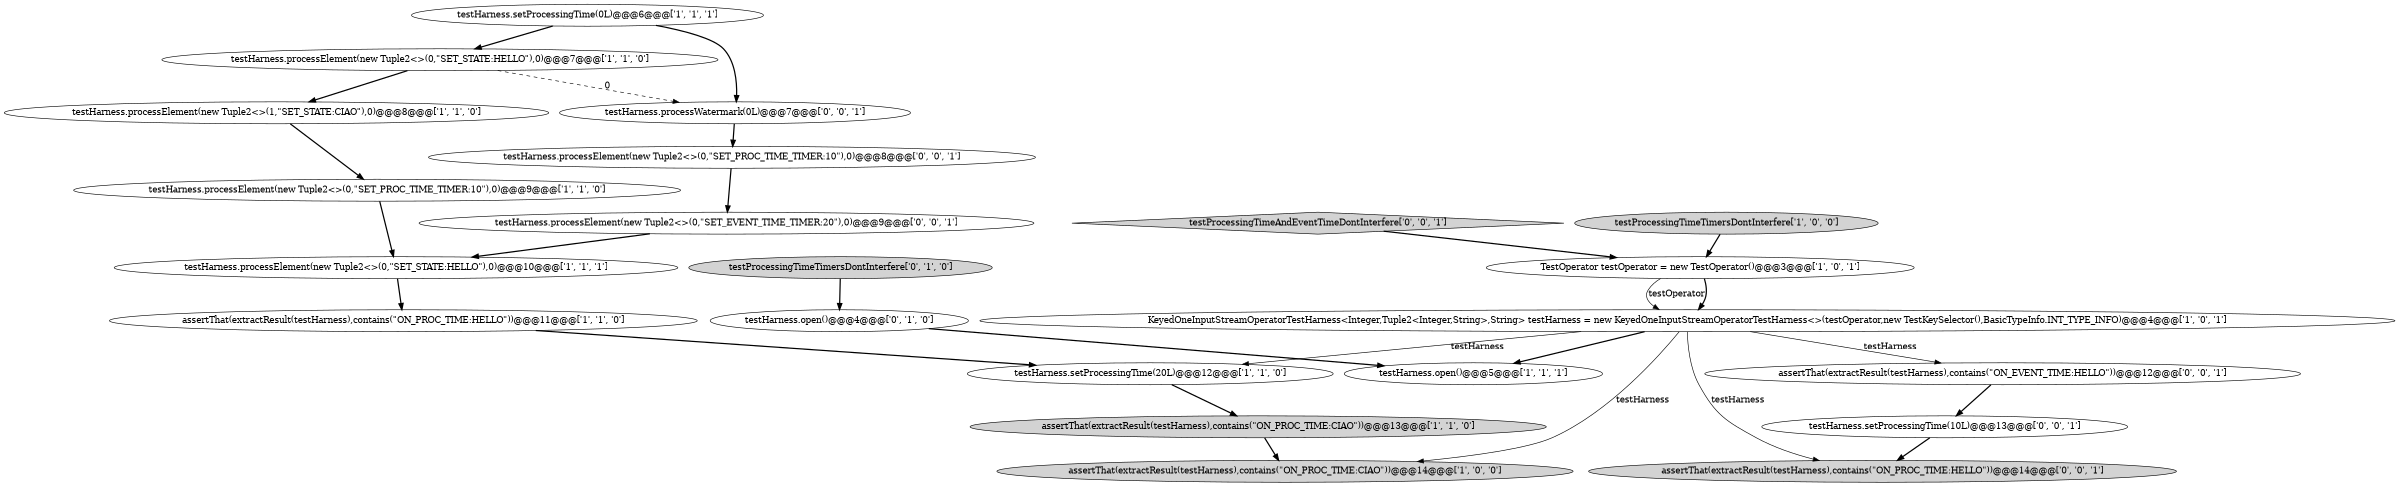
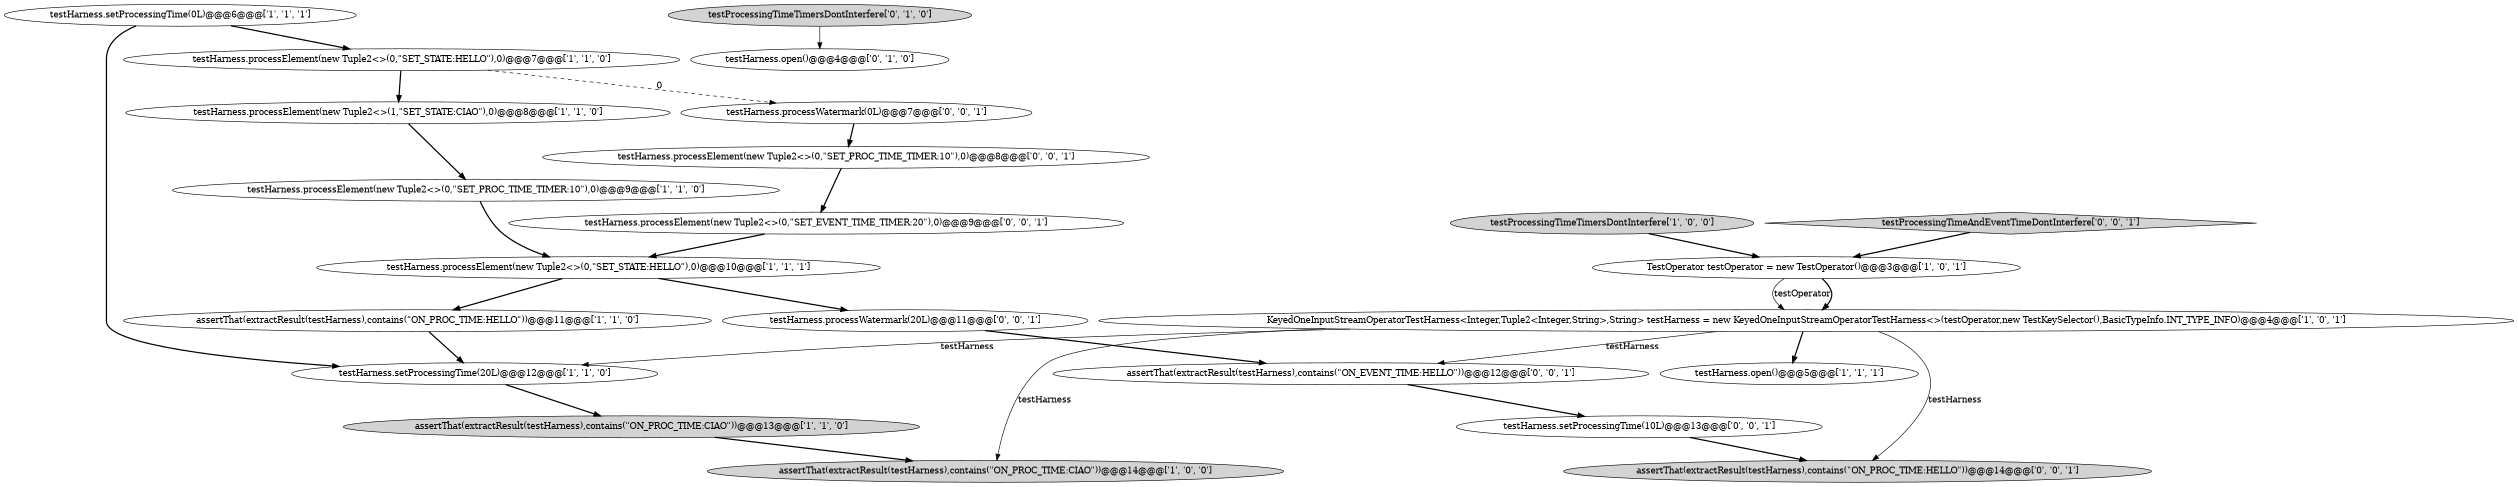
edge "testHarness.setProcessingTime(0L)@@@6@@@['1', '1', '1']" -> "testHarness.processWatermark(0L)@@@7@@@['0', '0', '1']": now "testHarness.setProcessingTime(0L)@@@6@@@['1', '1', '1']" -> "testHarness.setProcessingTime(20L)@@@12@@@['1', '1', '0']"
edge "testProcessingTimeTimersDontInterfere['0', '1', '0']" -> "testHarness.open()@@@4@@@['0', '1', '0']": style bold -> solid
node "testHarness.processWatermark(20L)@@@11@@@['0', '0', '1']": added
edge "testHarness.open()@@@4@@@['0', '1', '0']" -> "testHarness.open()@@@5@@@['1', '1', '1']": removed
